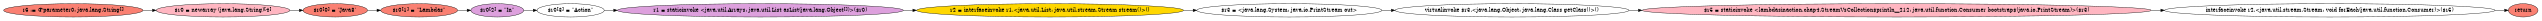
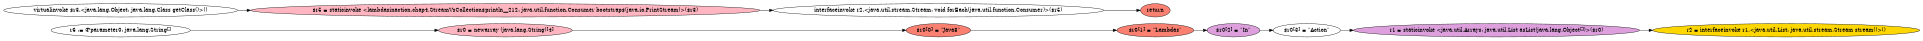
node "r6 := @parameter0: java.lang.String[]": fillcolor salmon -> white
node "$r3 = <java.lang.System: java.io.PrintStream out>": removed
